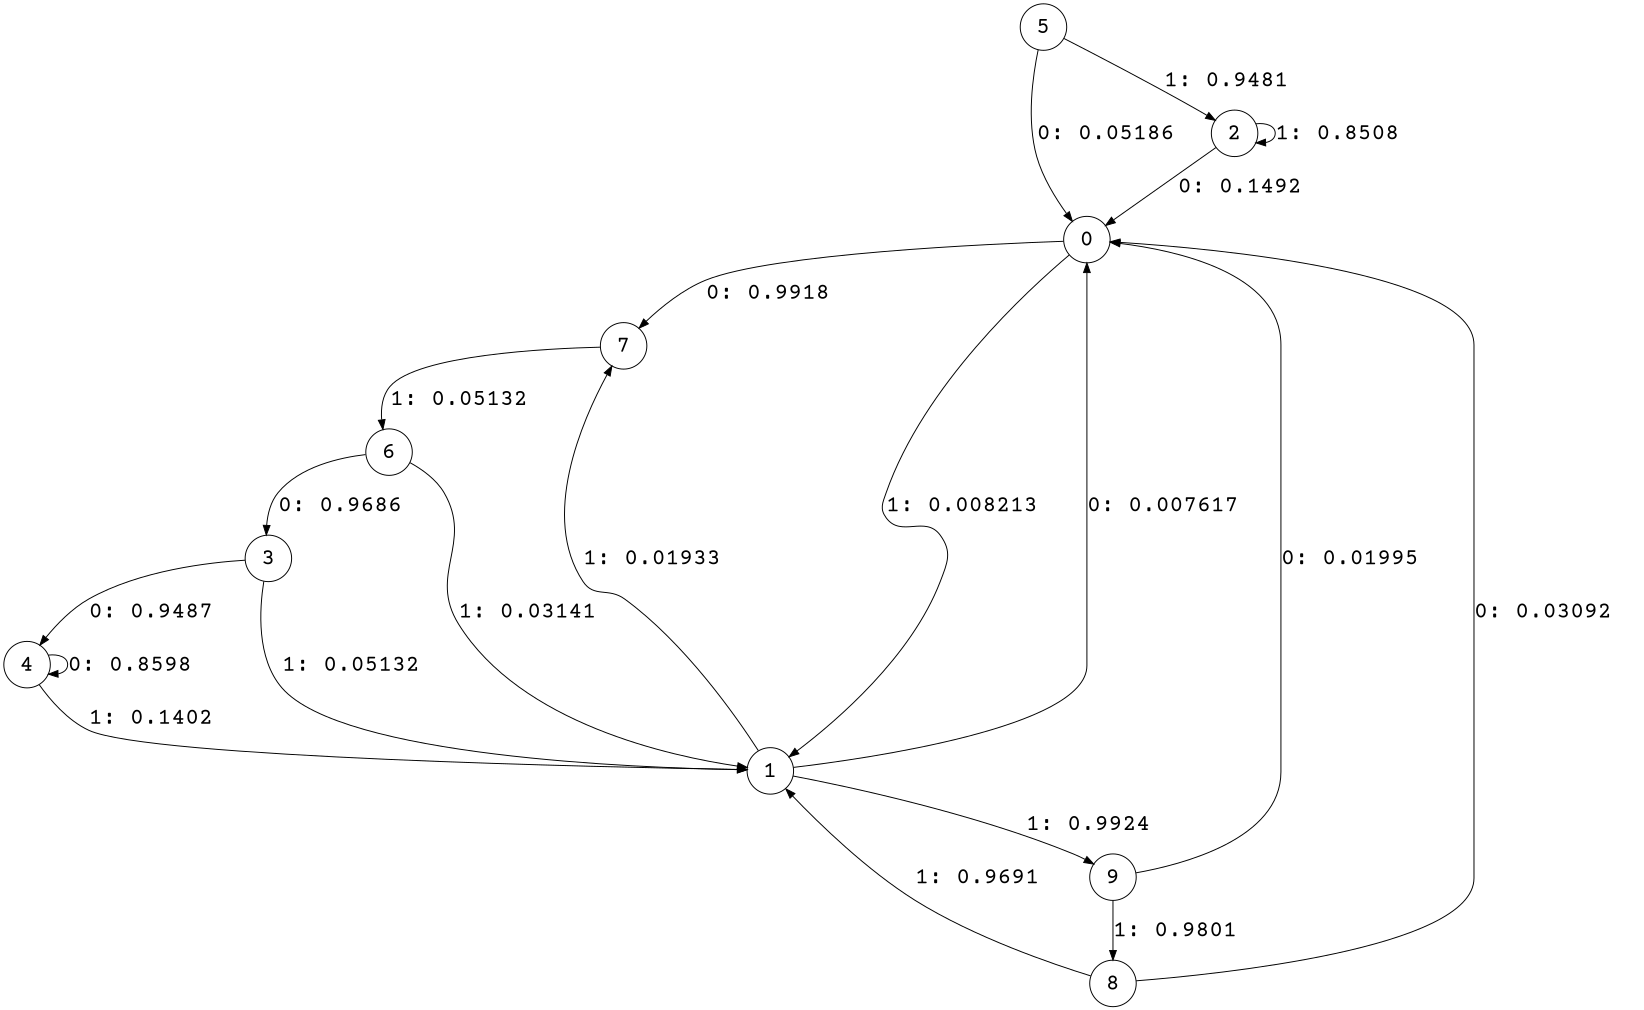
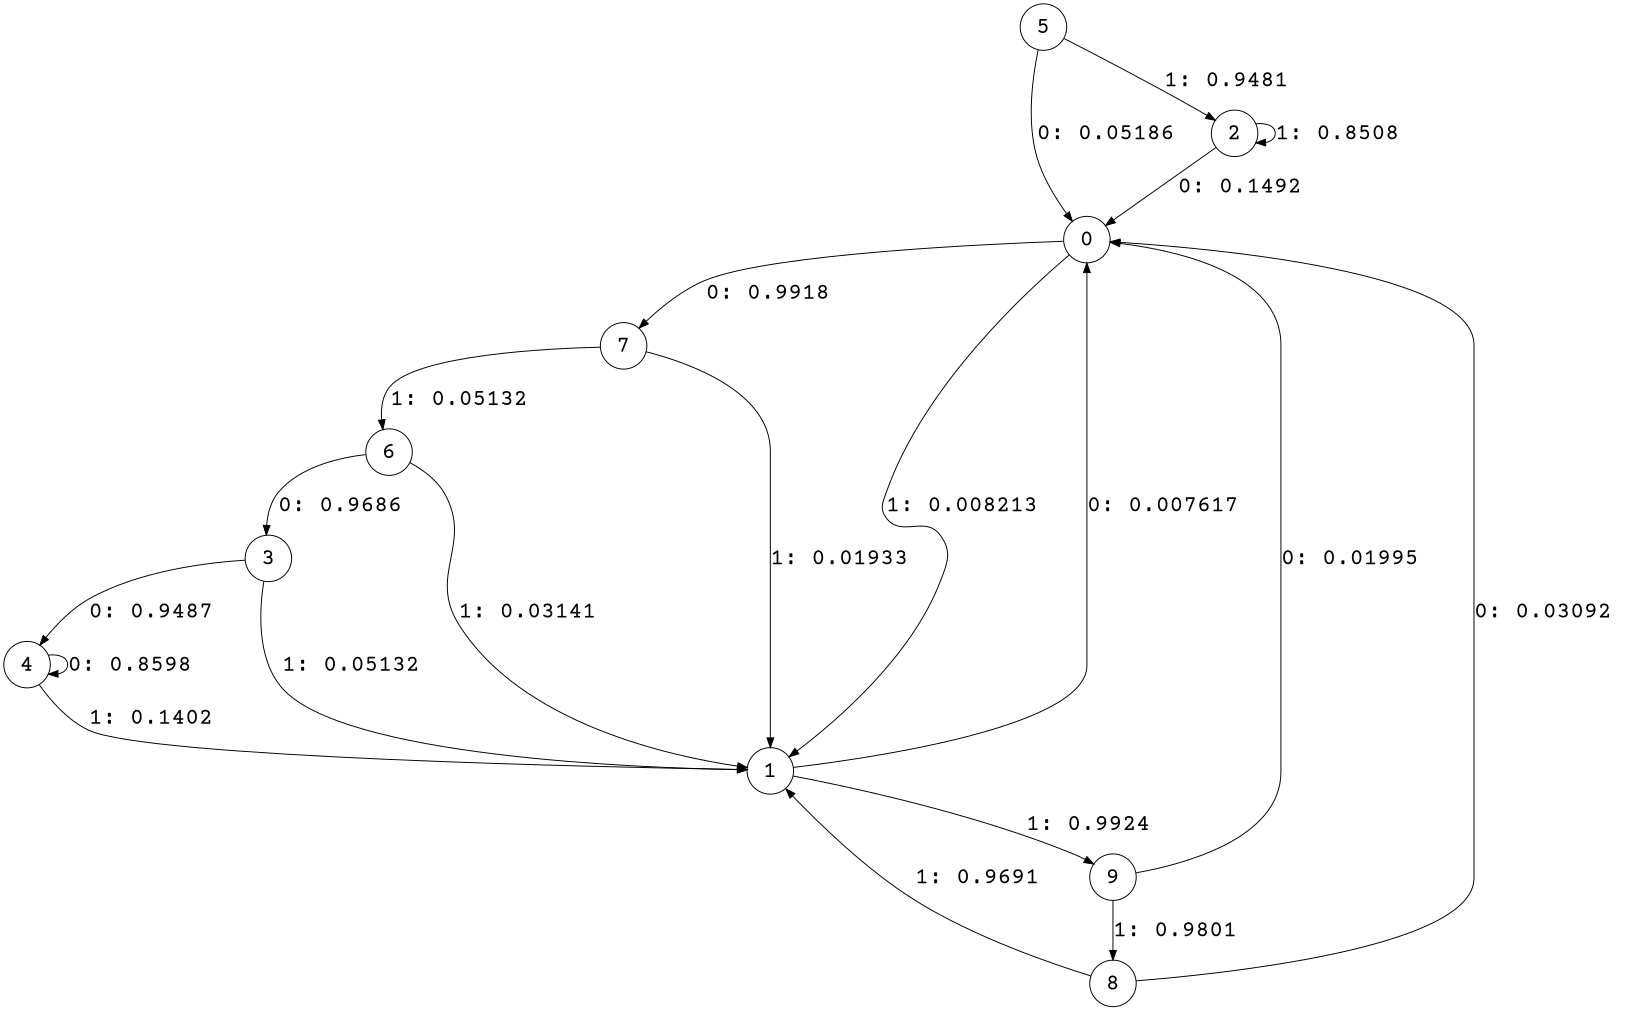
edge "1" -> "7": reversed
